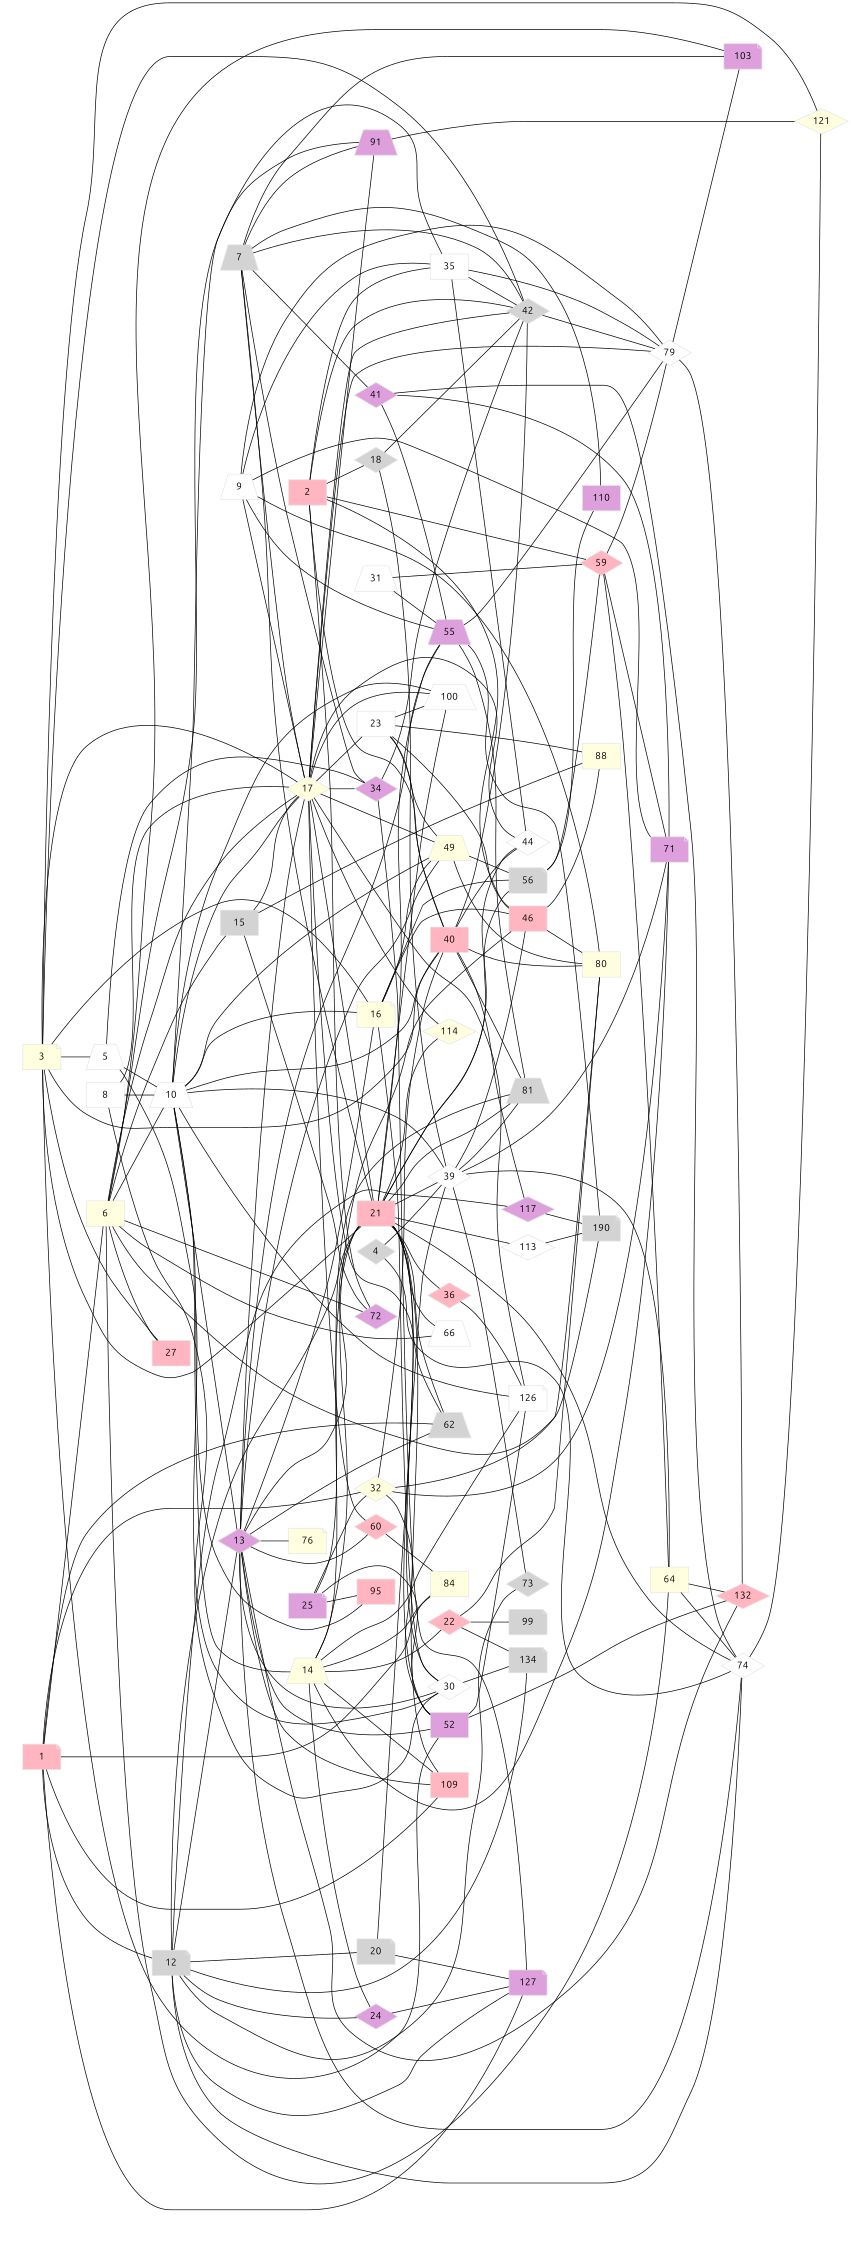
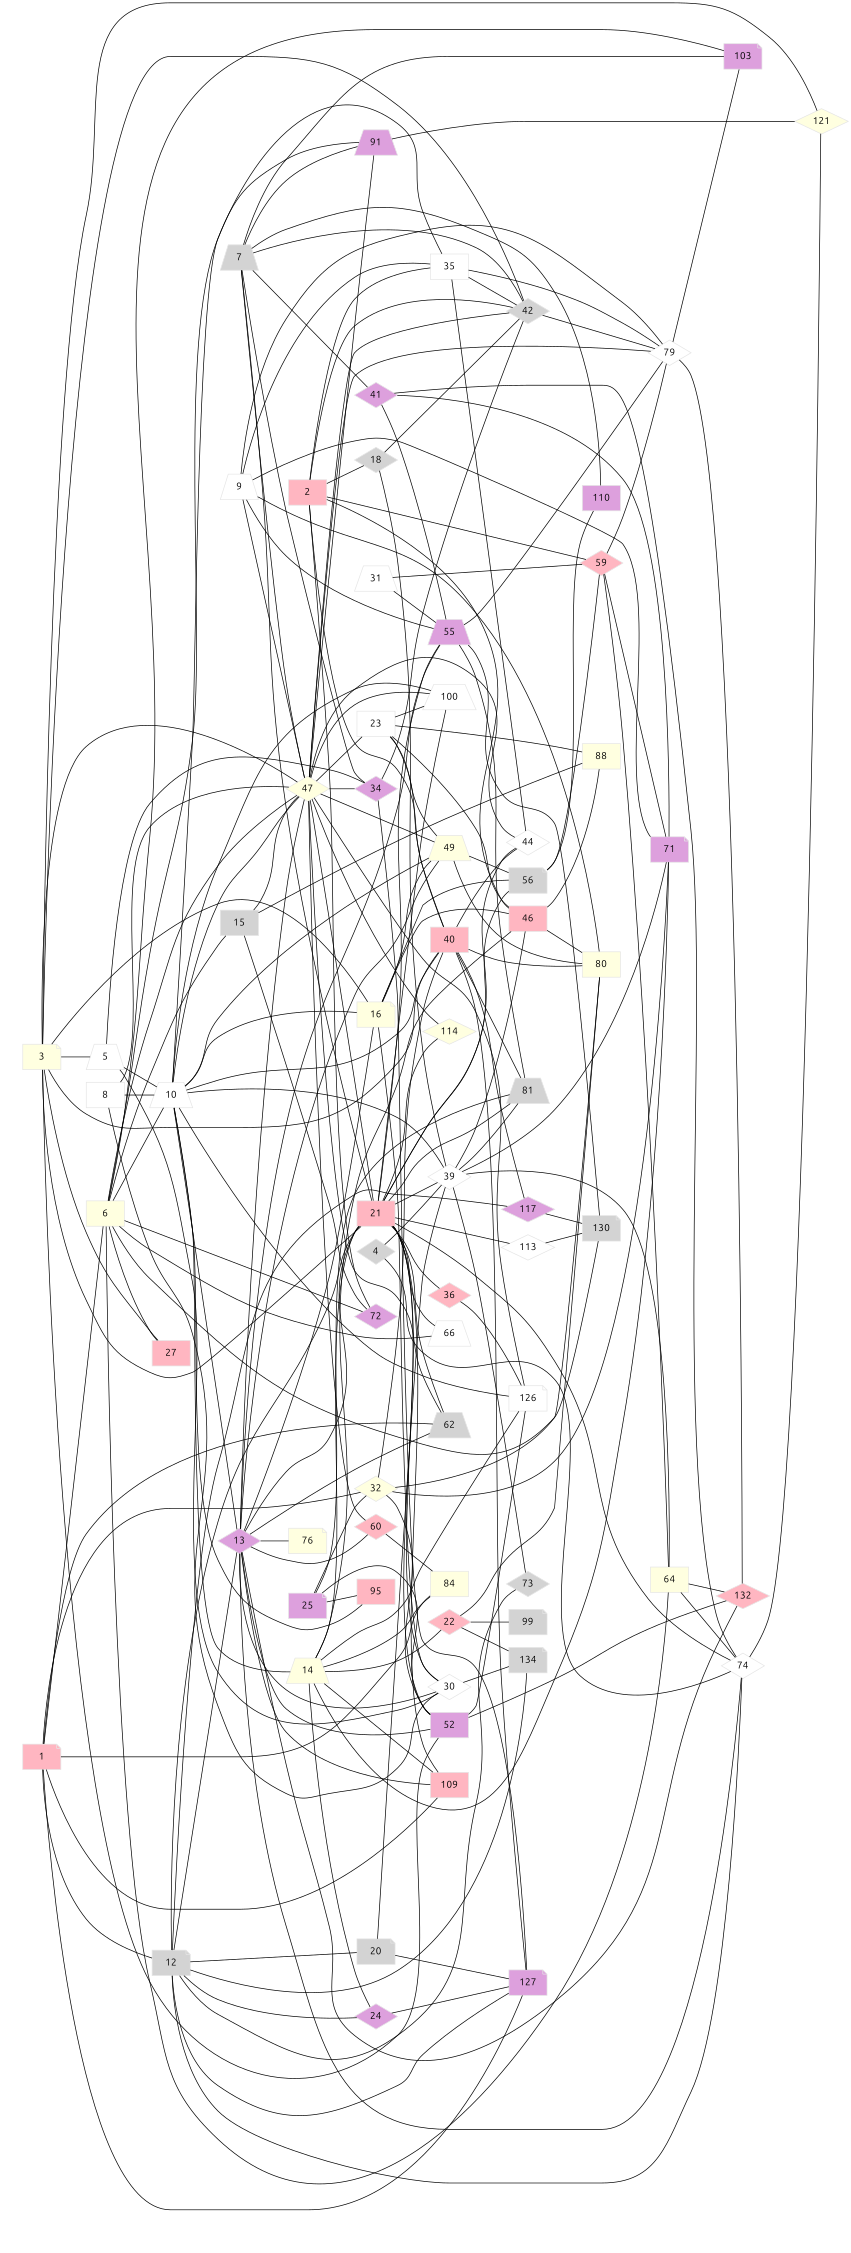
edge "42" -- "40": now "127" -- "40"
node "17": label "17" -> "47"
node "190": label "190" -> "130"
